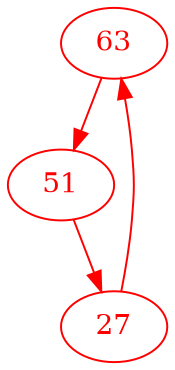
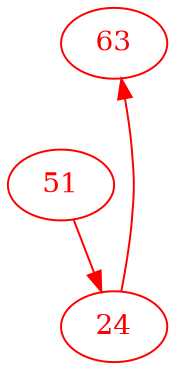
edge "63" -> "51": removed
node "27": label "27" -> "24"
